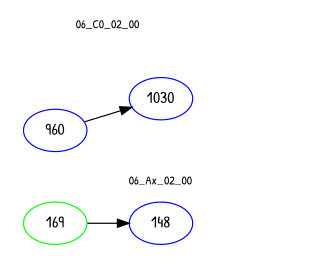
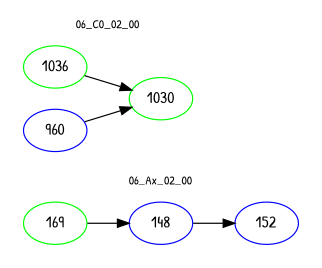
node "1036": added
node "1030": color blue -> green
node "152": added
